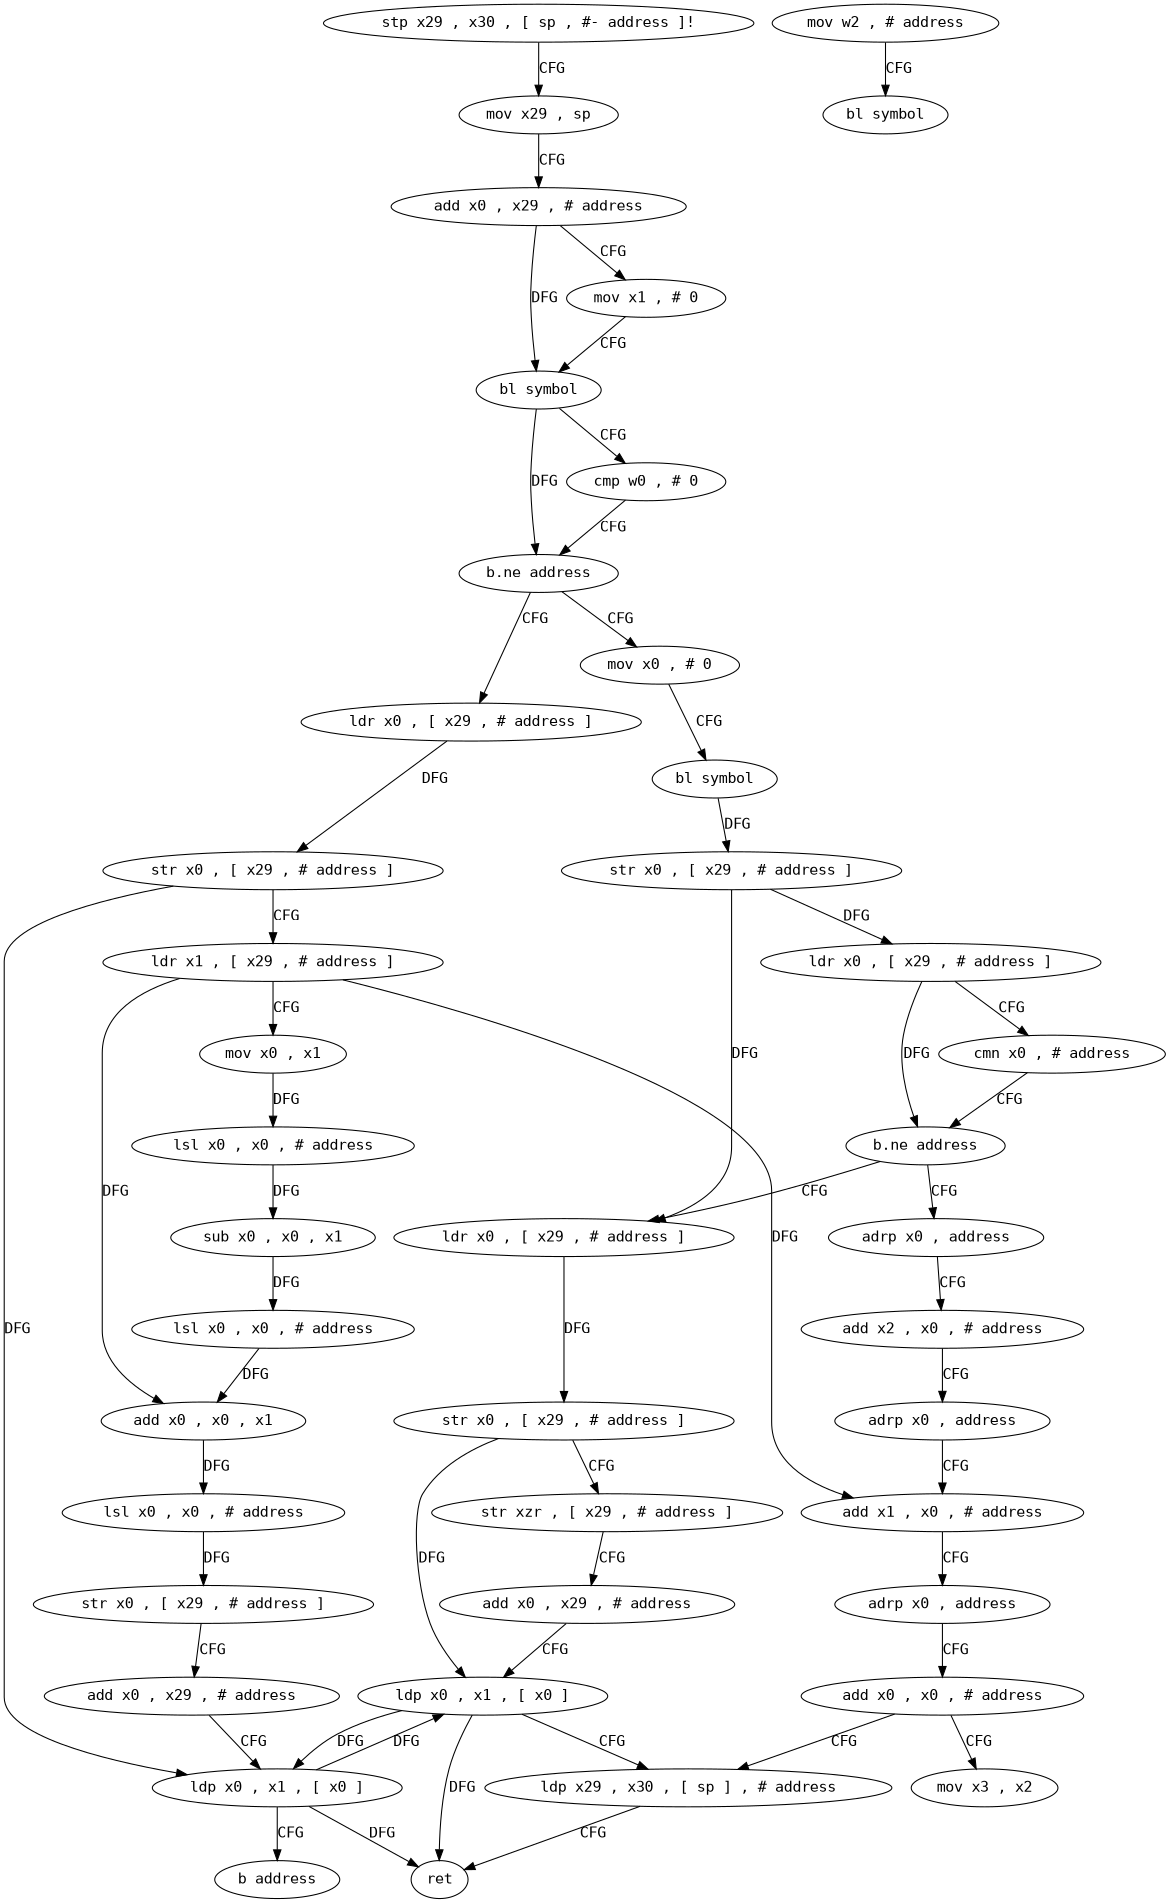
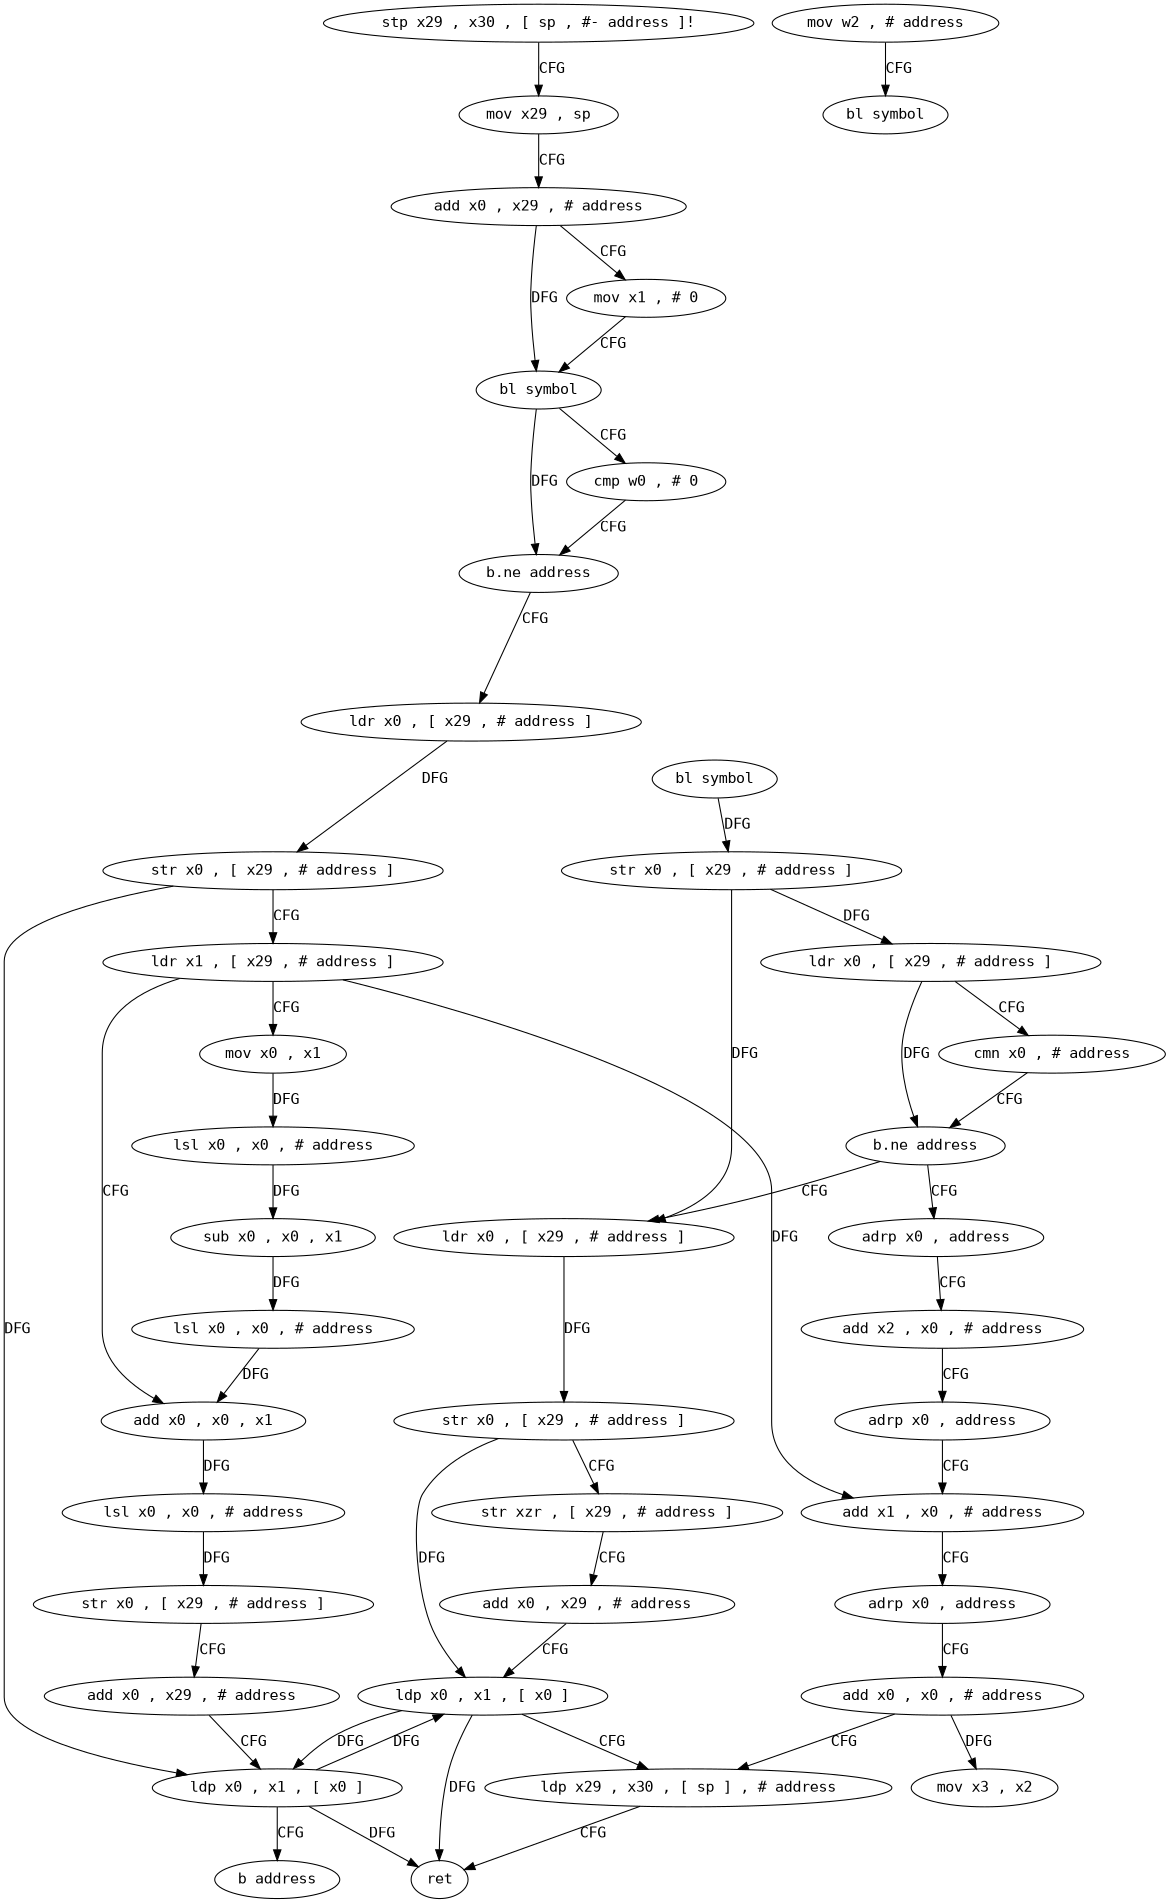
node "mov x0 , # 0": removed
edge "ldr x1 , [ x29 , # address ]" -> "add x0 , x0 , x1": label "DFG" -> "CFG"
edge "add x0 , x0 , # address" -> "mov x3 , x2": label "CFG" -> "DFG"
